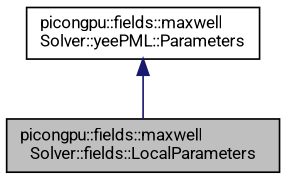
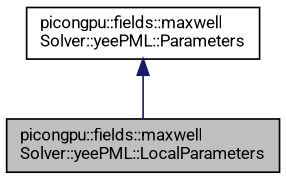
node "picongpu::fields::maxwell Solver::fields::LocalParameters": label "picongpu::fields::maxwell Solver::fields::LocalParameters" -> "picongpu::fields::maxwell Solver::yeePML::LocalParameters"
